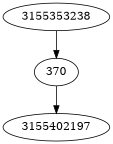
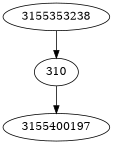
node "370": label "370" -> "310"
node "3155402197": label "3155402197" -> "3155400197"
